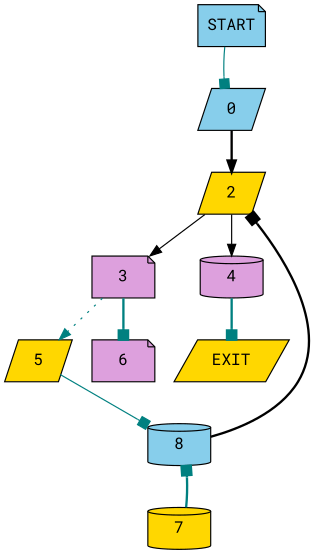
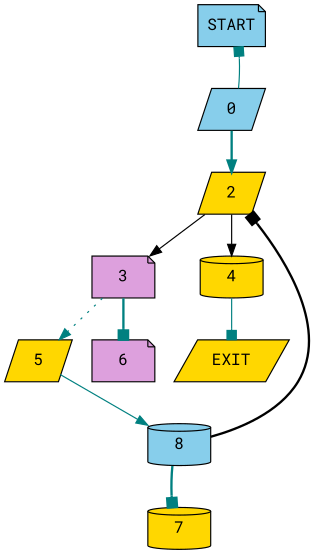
edge "START" -> "0": reversed
edge "0" -> "2": color black -> teal
node "4": fillcolor plum -> gold
edge "4" -> "EXIT": style bold -> solid
edge "5" -> "8": arrowhead box -> normal
edge "7" -> "8": reversed
